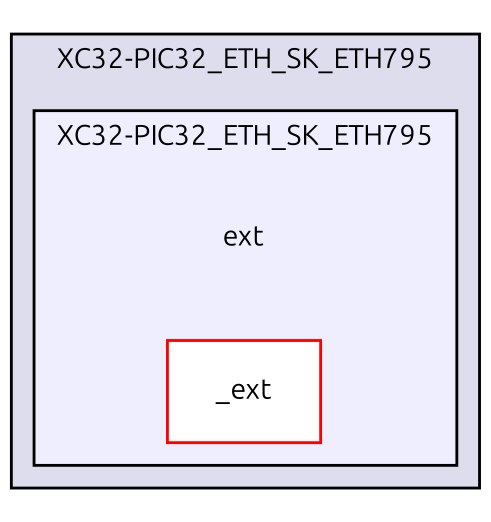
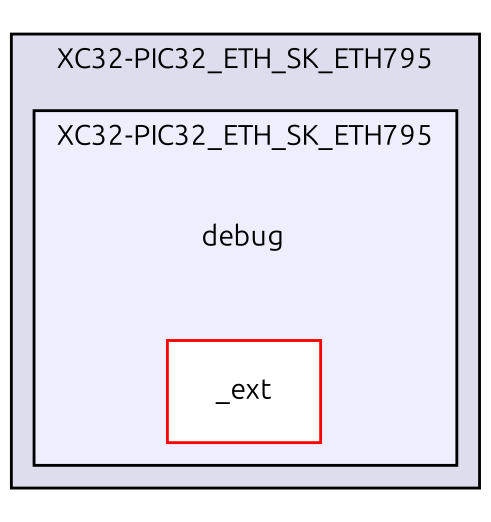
node "ext": label "ext" -> "debug"
